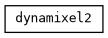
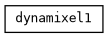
node "dynamixel2": label "dynamixel2" -> "dynamixel1"
